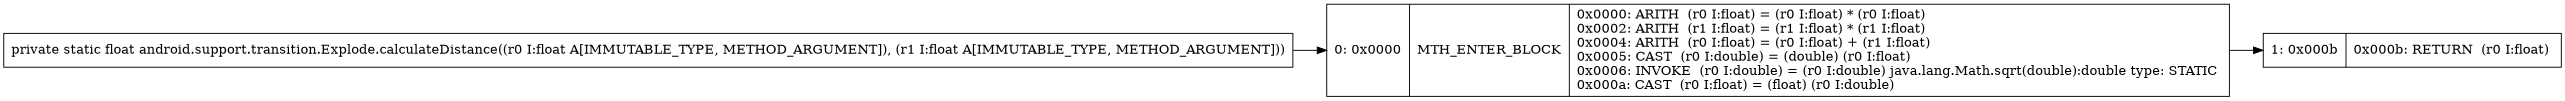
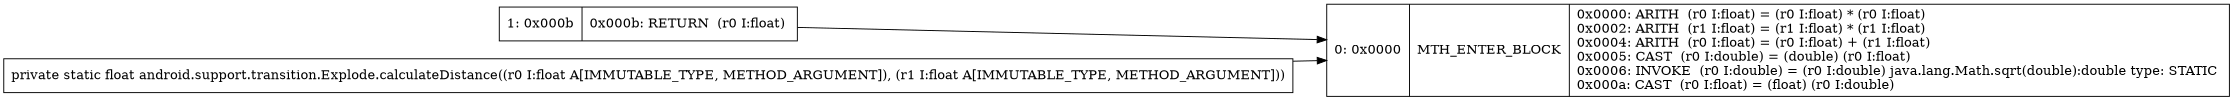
edge "0: 0x0000" -> "1: 0x000b": reversed
